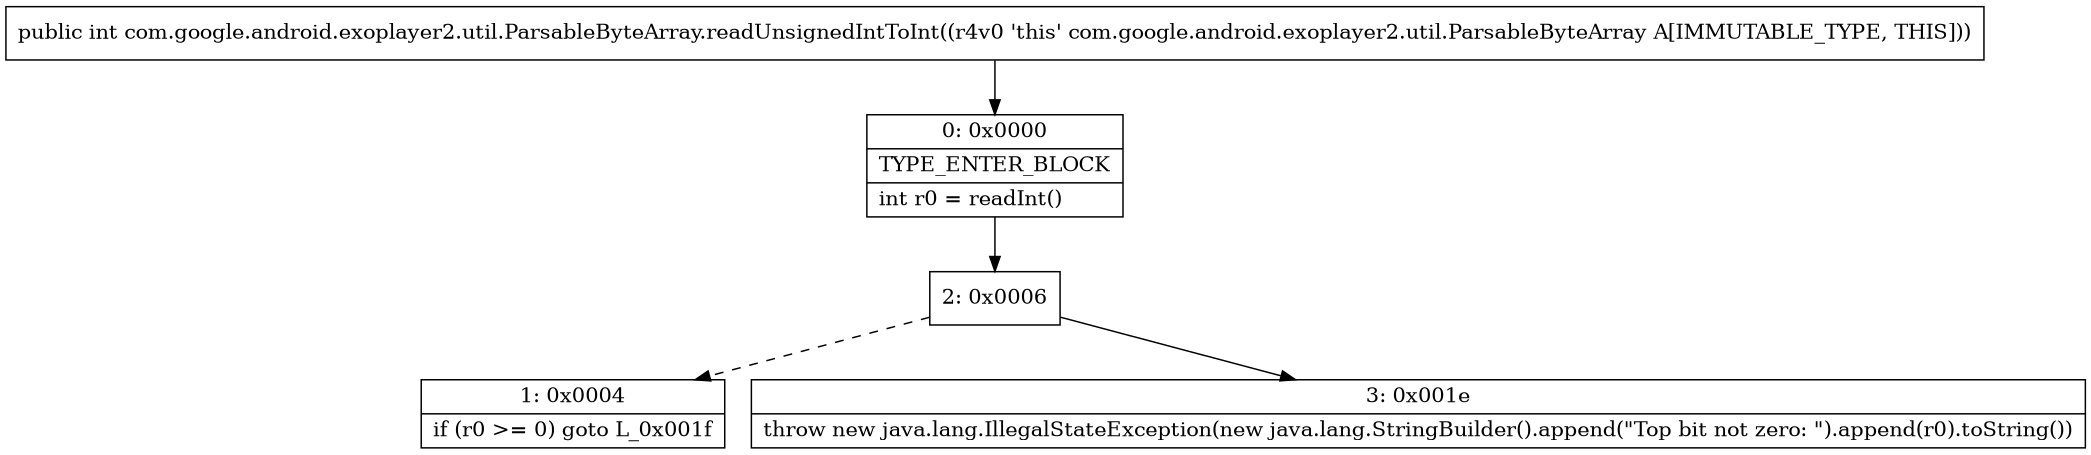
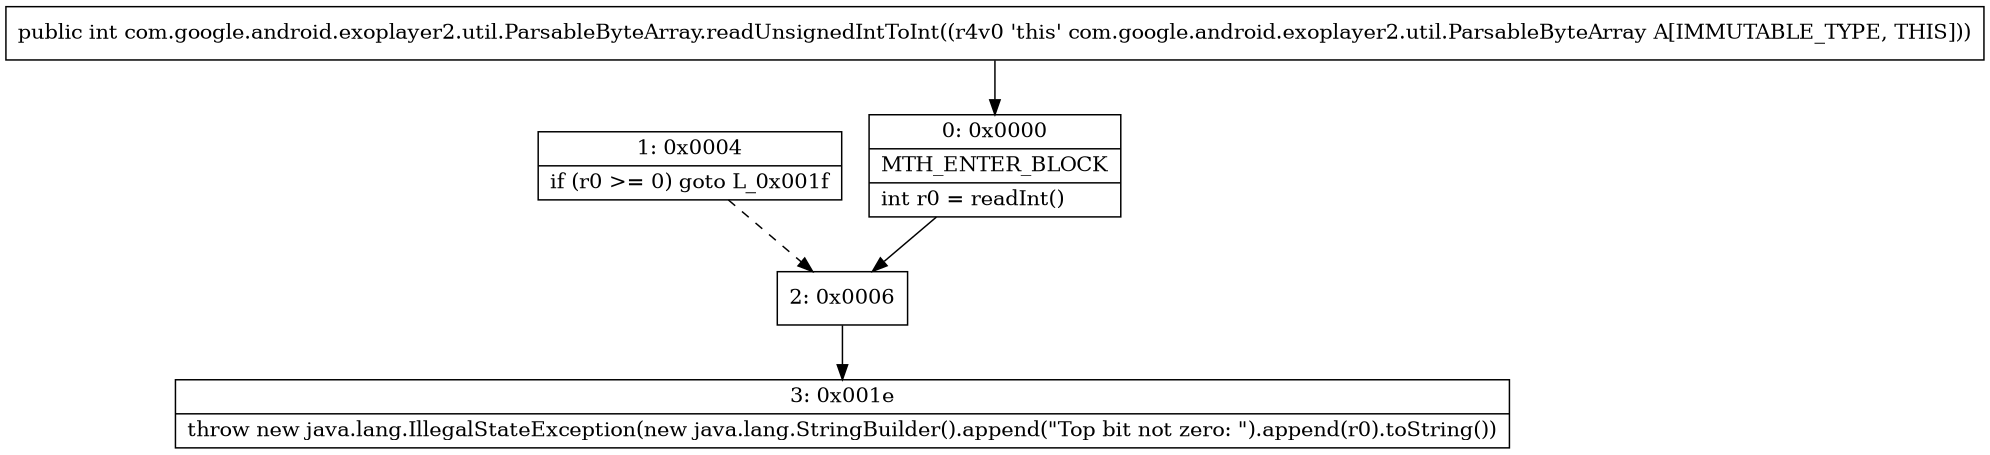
node "0: 0x0000": text "TYPE_ENTER_BLOCK" -> "MTH_ENTER_BLOCK"
edge "2: 0x0006" -> "1: 0x0004": reversed
